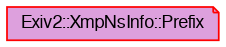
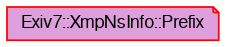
node "Exiv2::XmpNsInfo::Prefix": label "Exiv2::XmpNsInfo::Prefix" -> "Exiv7::XmpNsInfo::Prefix"
